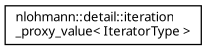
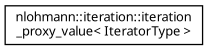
node "nlohmann::detail::iteration _proxy_value< IteratorType >": label "nlohmann::detail::iteration _proxy_value< IteratorType >" -> "nlohmann::iteration::iteration _proxy_value< IteratorType >"
